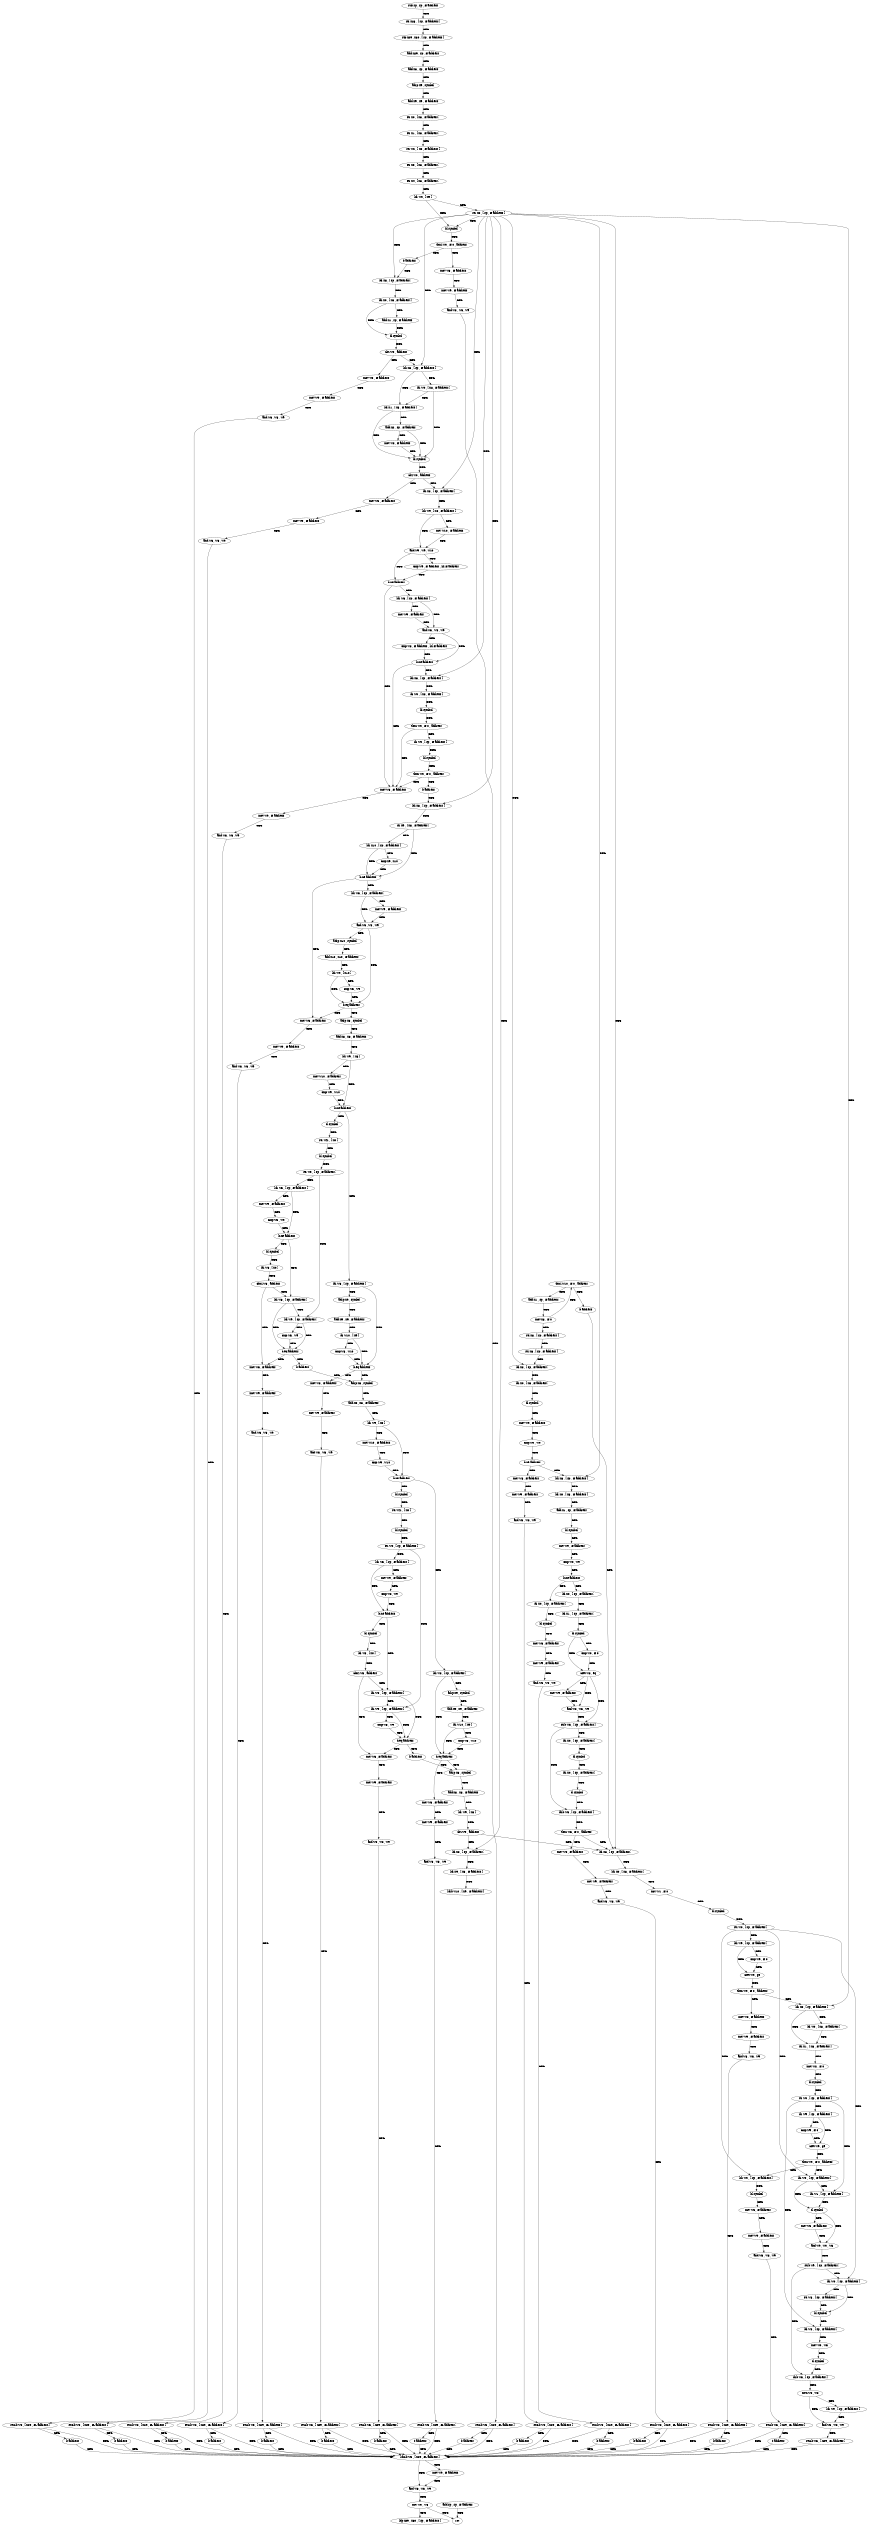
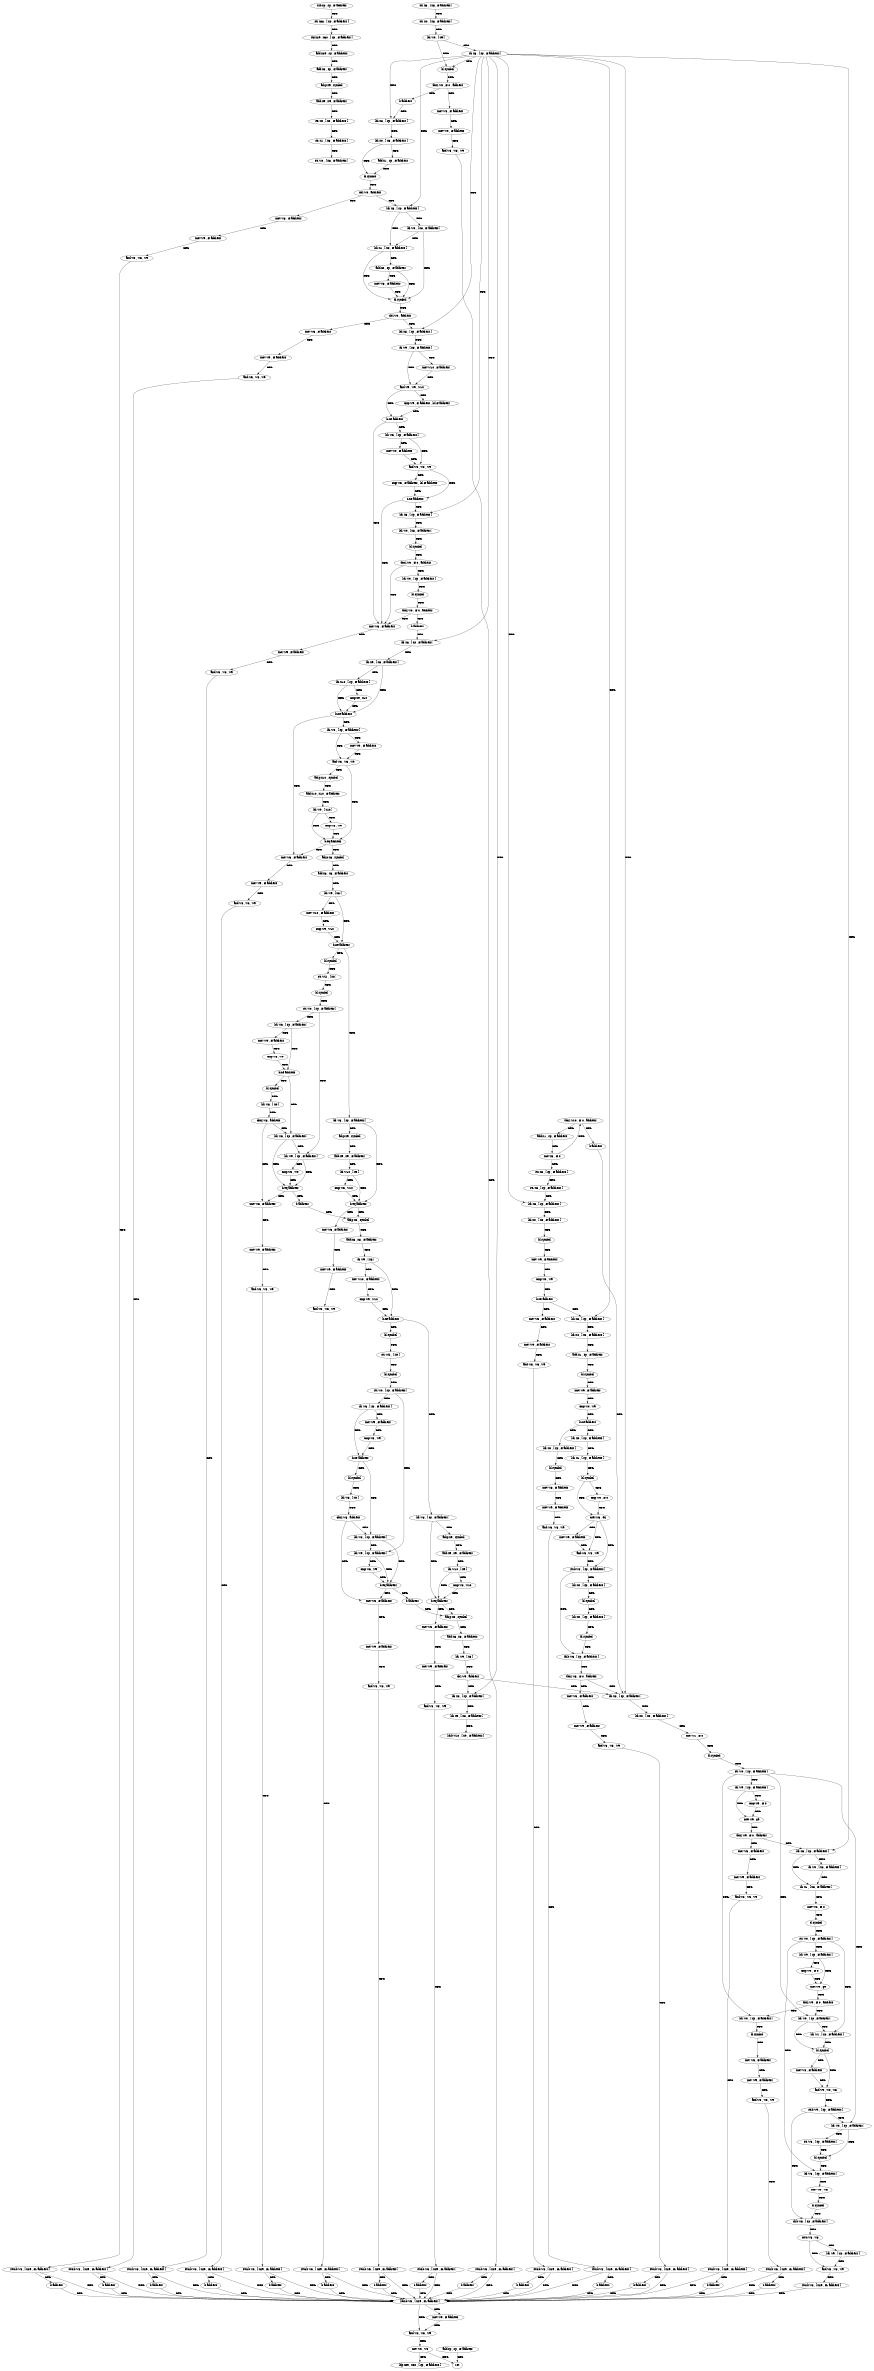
edge "str w2 , [ x8 , # address ]" -> "str x3 , [ x8 , # address ]": removed, label "CFG"
